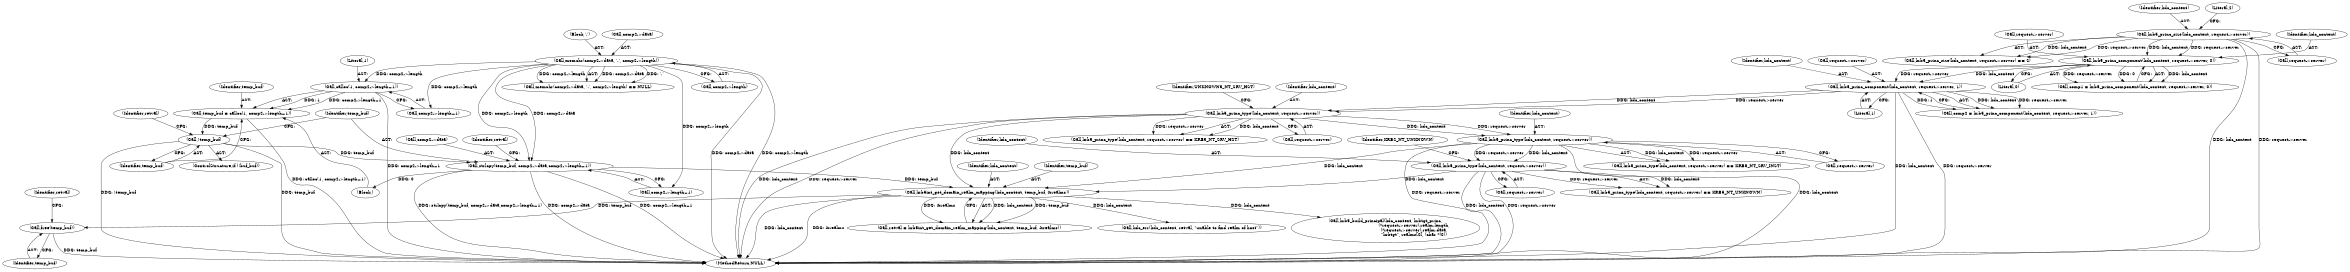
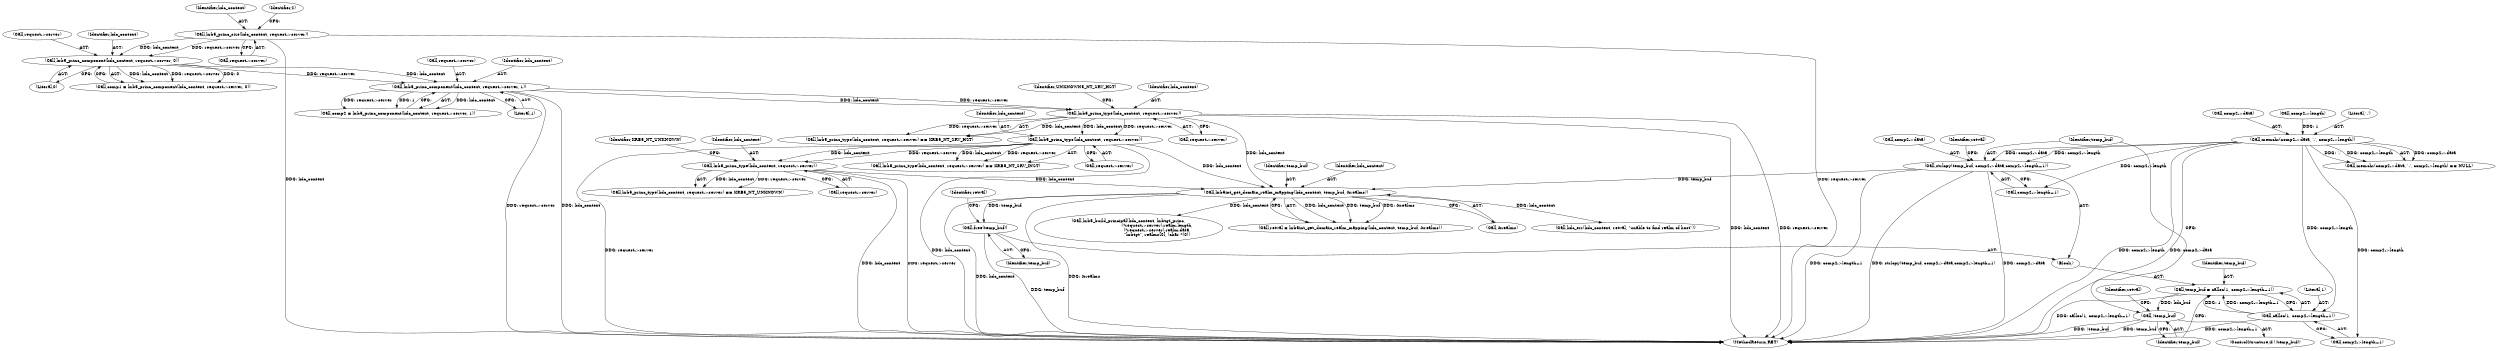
node "(Literal,2)": label "(Literal,2)" -> "(Identifier,2)"
node "(Block,'.')": label "(Block,'.')" -> "(Literal,'.')"
node "(Call,krb5_princ_size(kdc_context, request->server) == 2)": removed
edge "(Call,memchr(comp2->data, '.', comp2->length))" -> "(Call,comp2->length)": removed, label "CFG:"
edge "(Call,comp2->length)" -> "(Call,memchr(comp2->data, '.', comp2->length))": label "AST: " -> "DDG: 1"
edge "(Call,temp_buf = calloc(1, comp2->length+1))" -> "(Call,!temp_buf)": label "DDG: temp_buf" -> "DDG: kdc_buf"
node "(Identifier,KRB2_NT_UNKNOWN)": label "(Identifier,KRB2_NT_UNKNOWN)" -> "(Identifier,KRB5_NT_UNKNOWN)"
edge "(Call,!temp_buf)" -> "(Call,strlcpy(temp_buf, comp2->data,comp2->length+1))": removed, label "DDG: temp_buf"
node "(ControlStructure,if (!buf_buf))": label "(ControlStructure,if (!buf_buf))" -> "(ControlStructure,if (!temp_buf))"
edge "(Call,strlcpy(temp_buf, comp2->data,comp2->length+1))" -> "(Block,)": label "DDG: 0" -> "AST: "
node "(Call,&realms)": added
edge "(Call,free(temp_buf))" -> "(Block,)": added, label "AST:"
node "(MethodReturn,NULL)": label "(MethodReturn,NULL)" -> "(MethodReturn,RET)"
edge "(Call,temp_buf = calloc(1, comp2->length+1))" -> "(Call,calloc(1, comp2->length+1))": added, label "CFG:"
